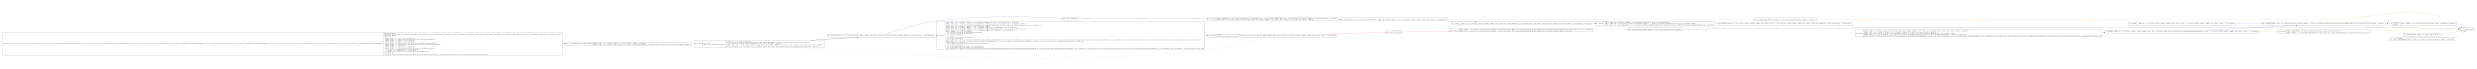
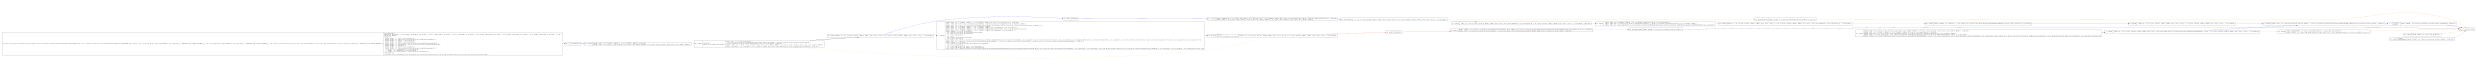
node "44: 0x0035": added
